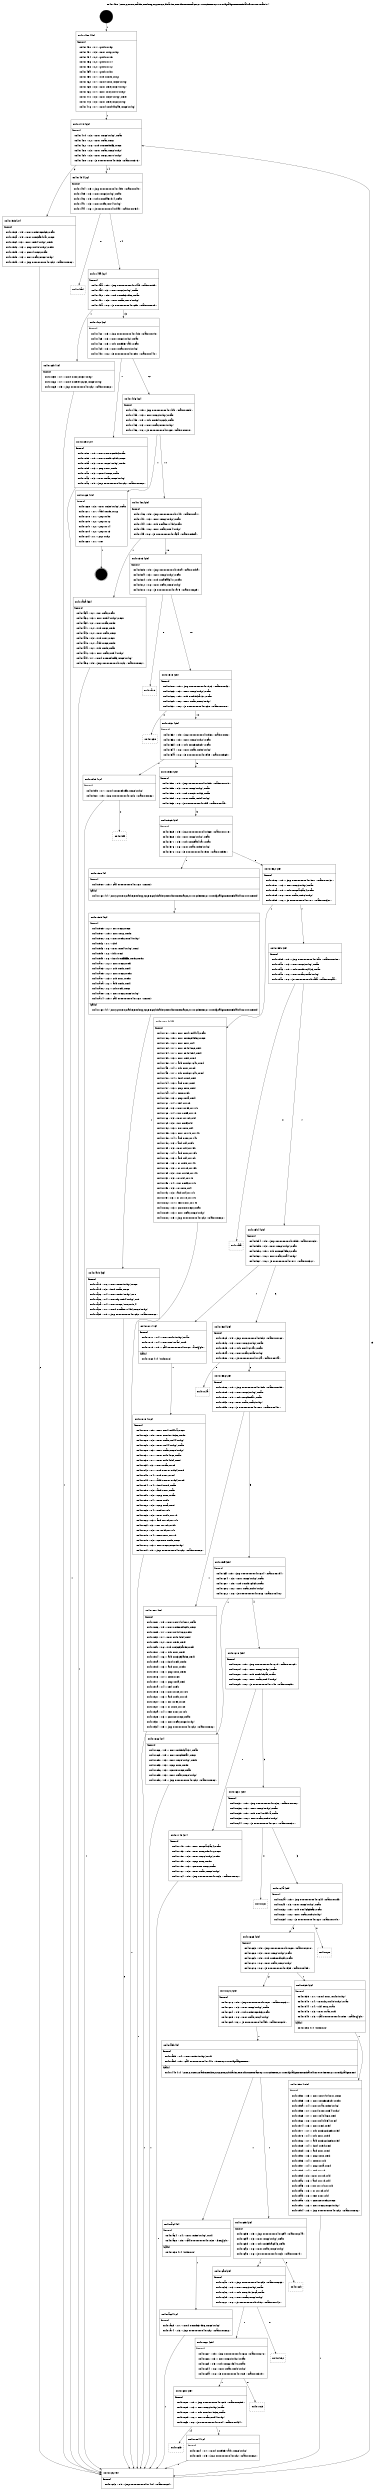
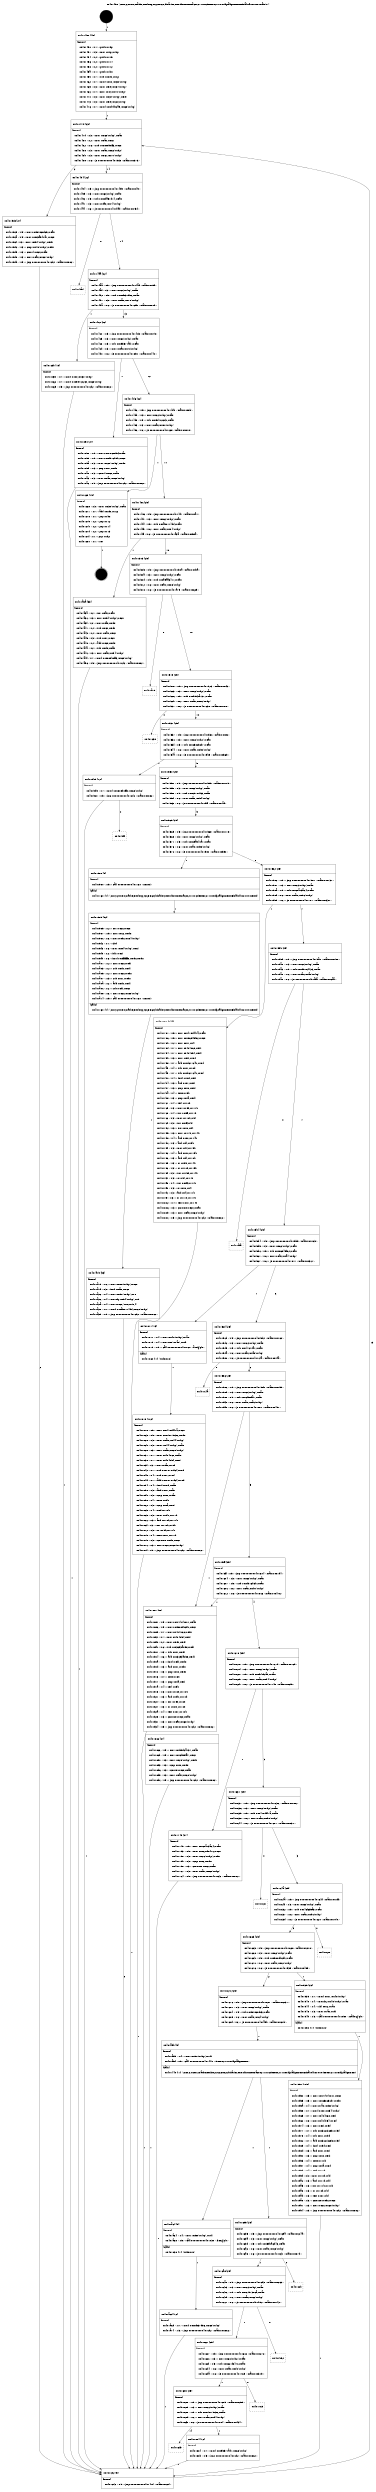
edge "0x4015ff [25]" -> "0x4018c6 [27]": now "0x4015ff [25]" -> "0x4018e1 [88]"
